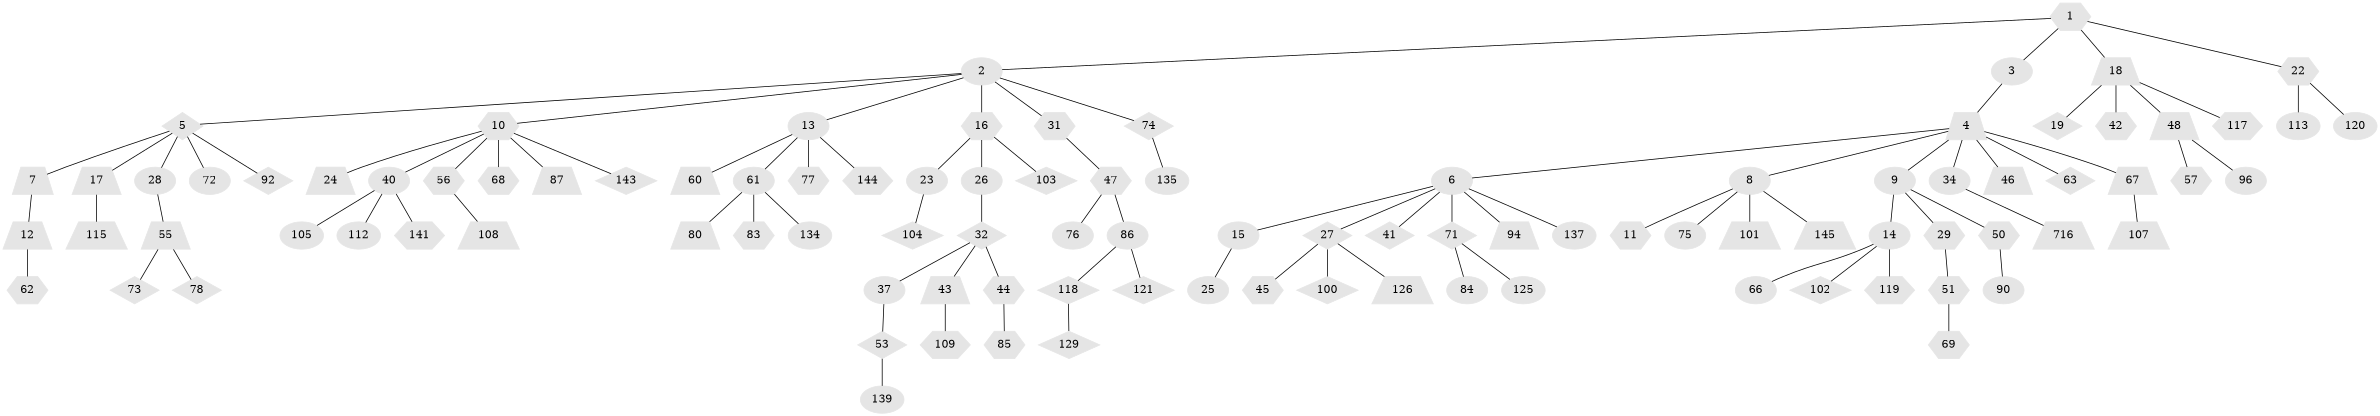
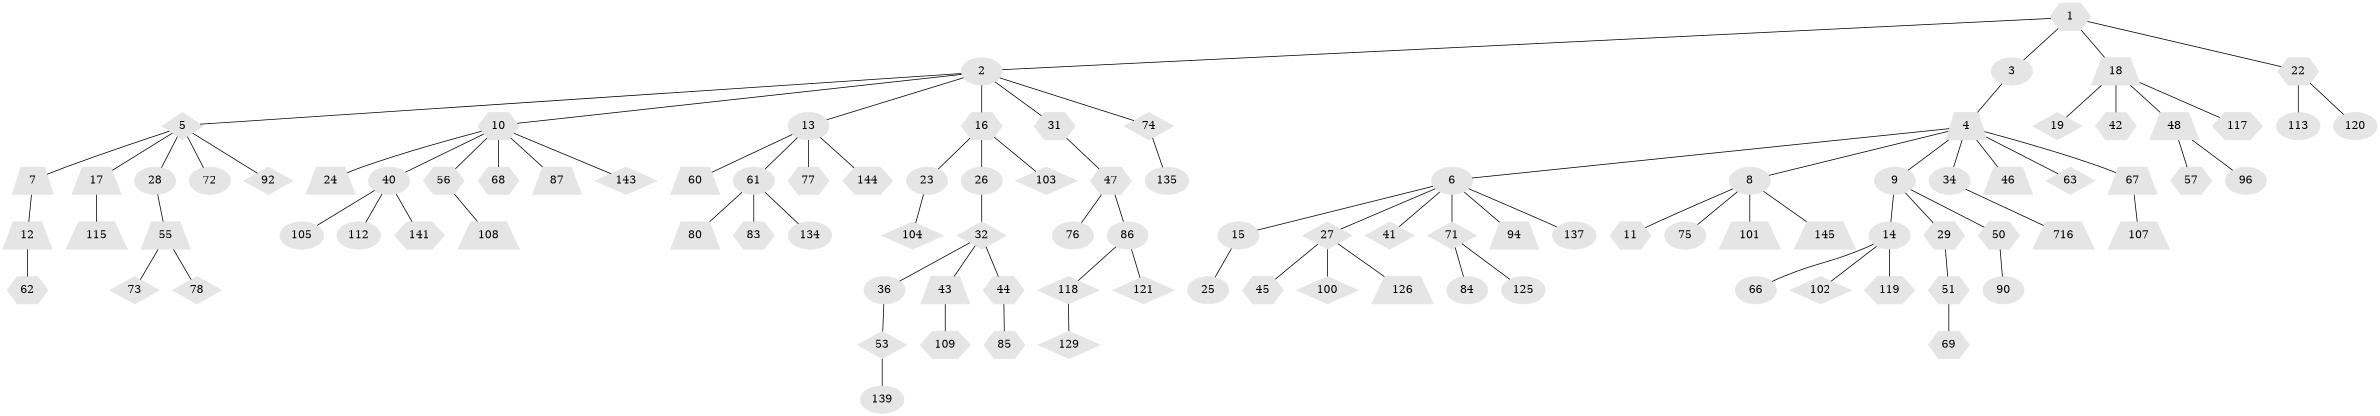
node "37": label "37" -> "36"
